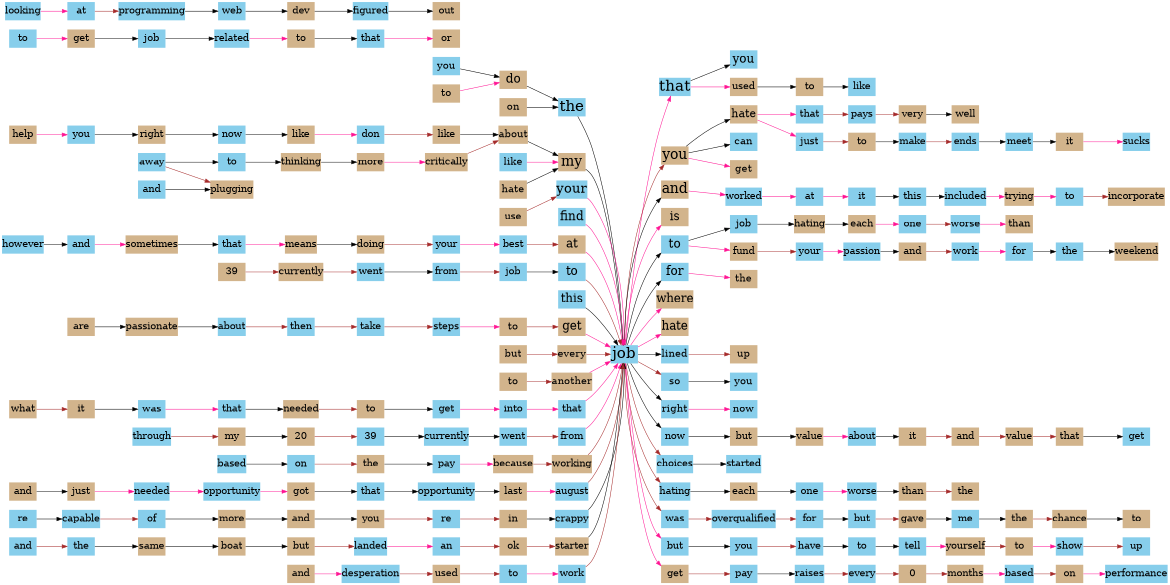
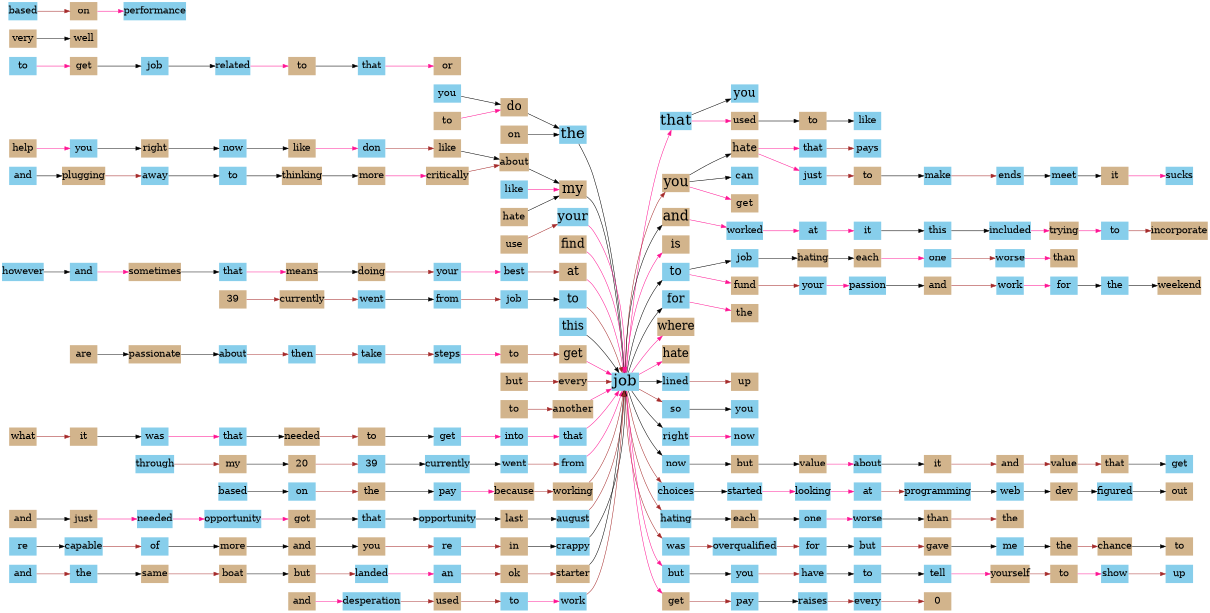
edge "pays" -> "very": removed
edge "away" -> "plugging": reversed
node "find": fillcolor skyblue -> tan
edge "last" -> "august": color deeppink -> black
edge "started" -> "looking": added
edge "same" -> "boat": color black -> brown
node "months": removed
